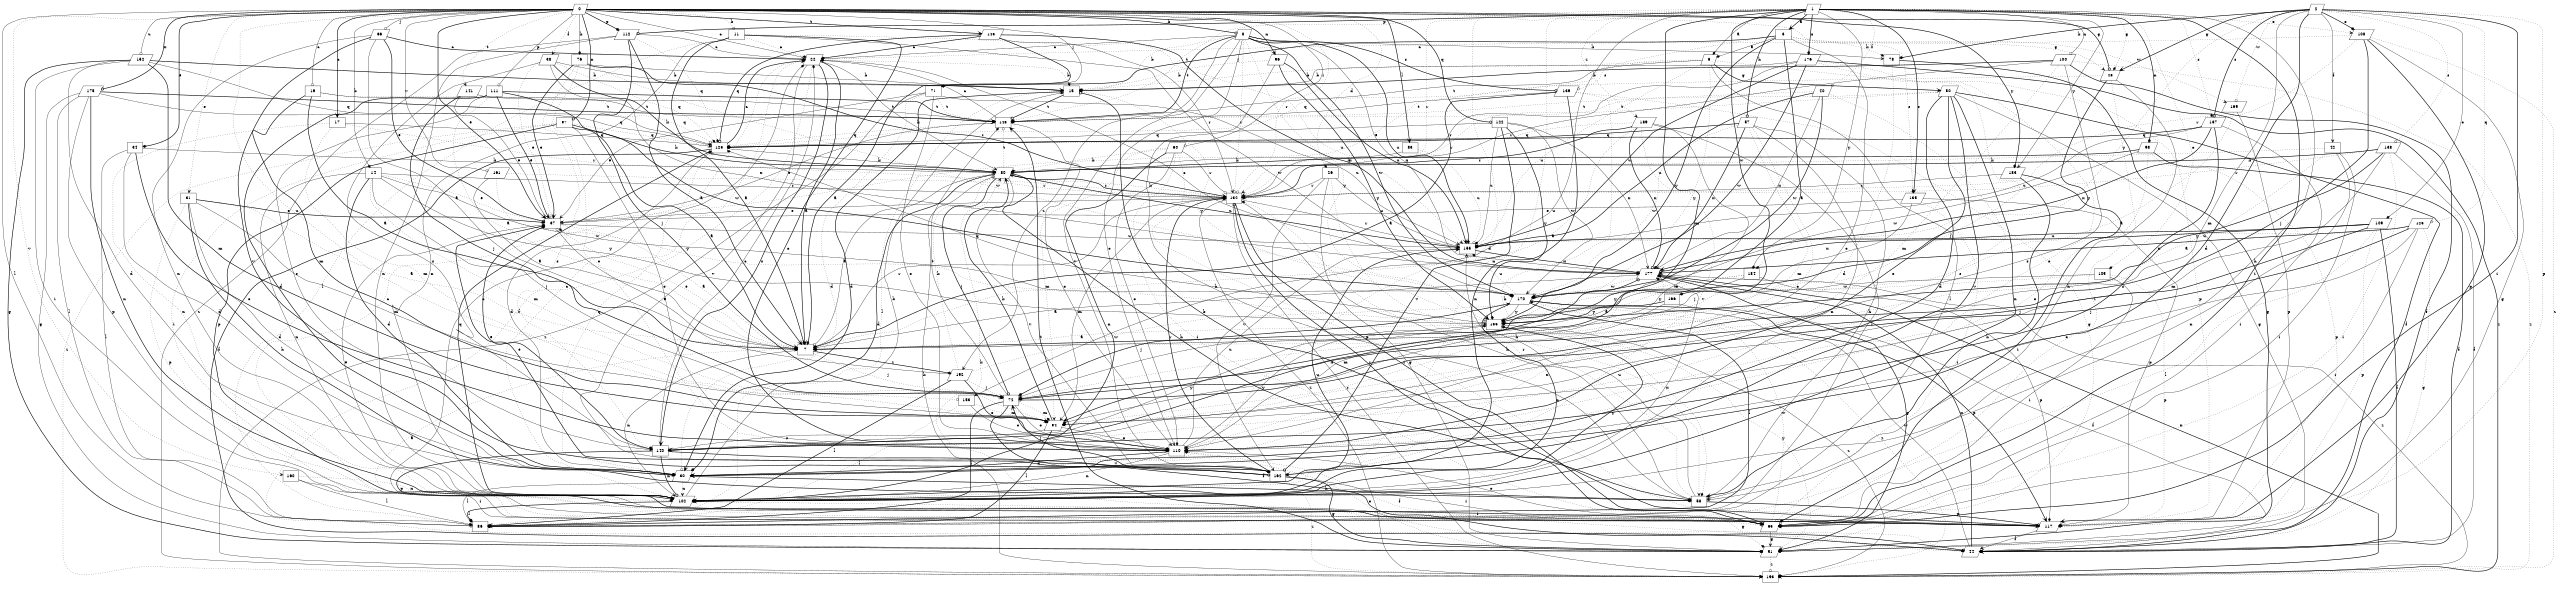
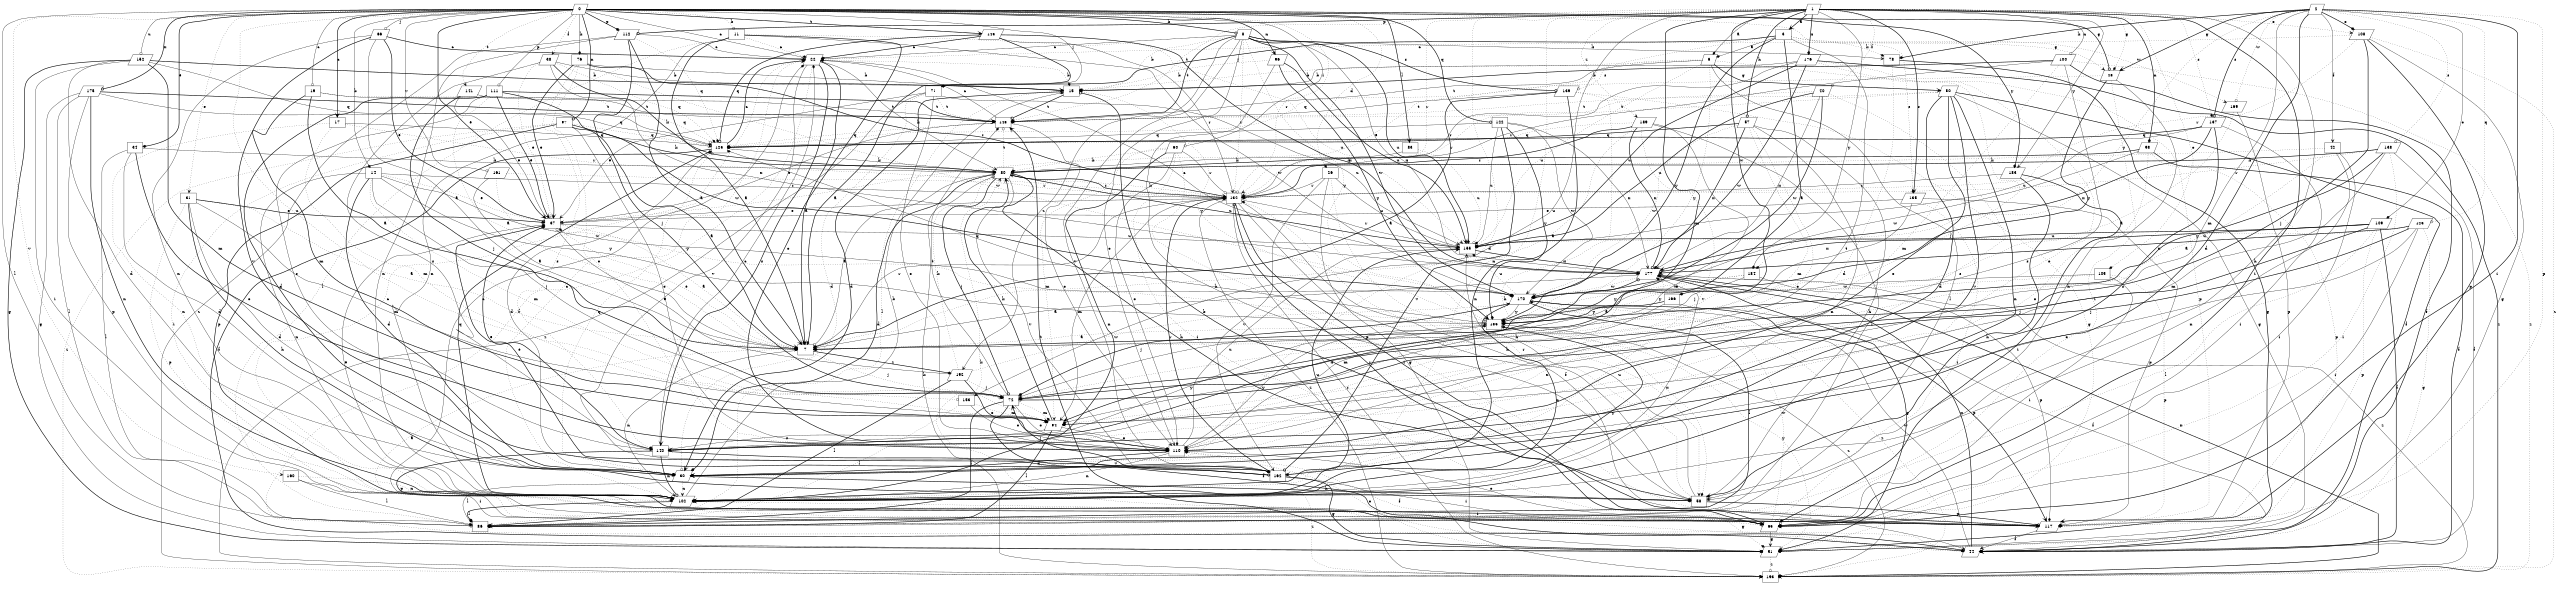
edge "3" -> "110": label "o" -> "t"
edge "132" -> "44": added, label "f"
